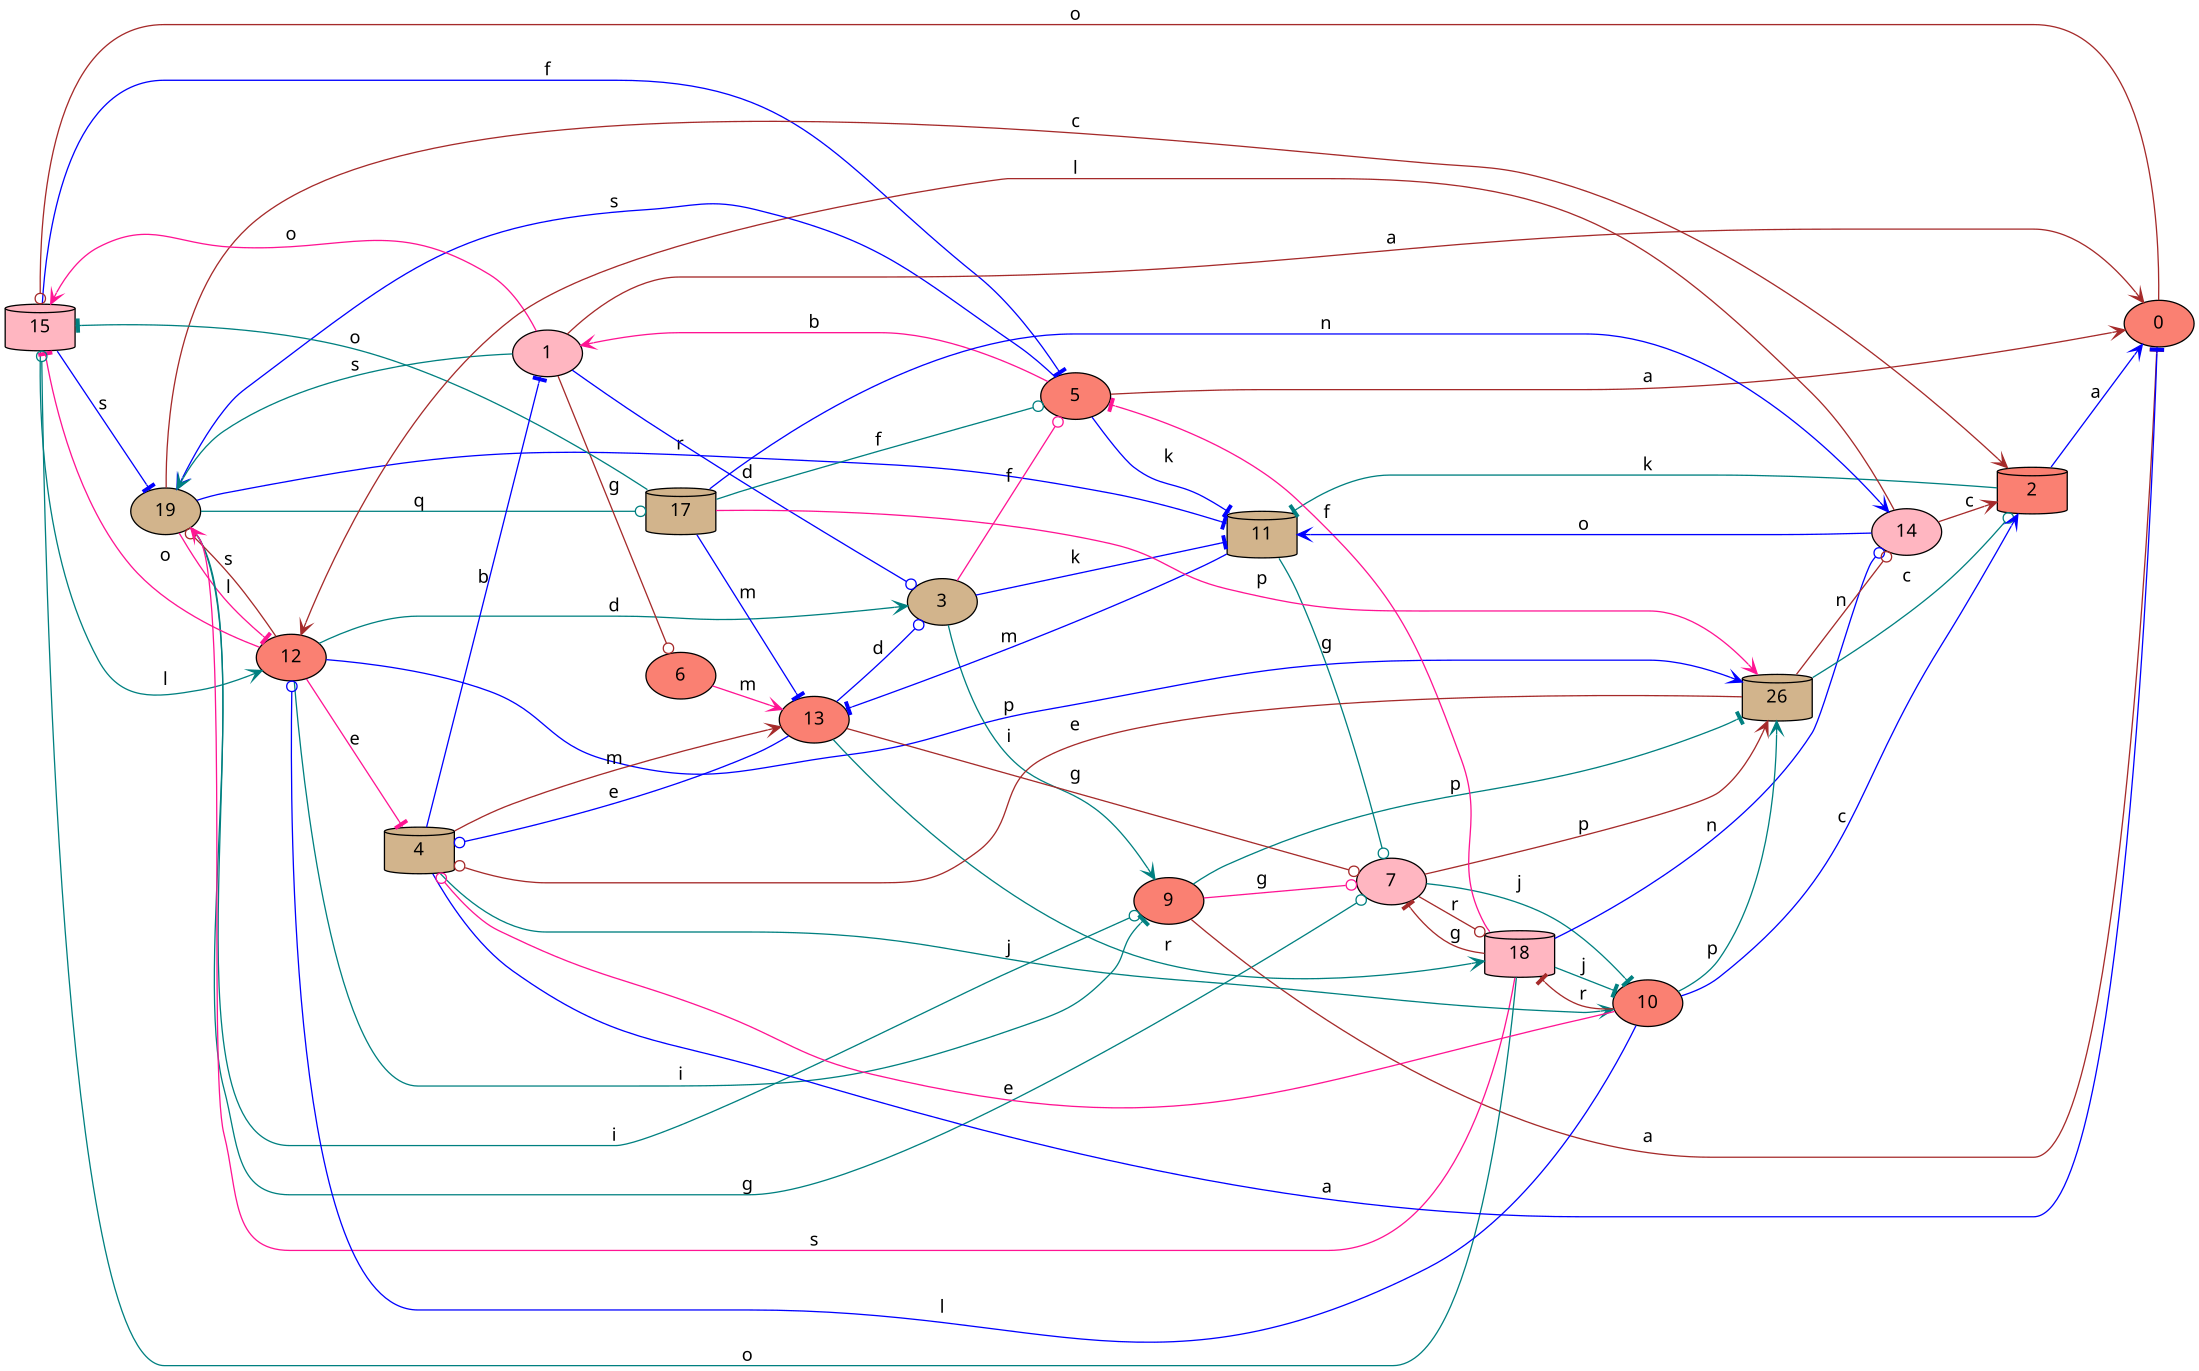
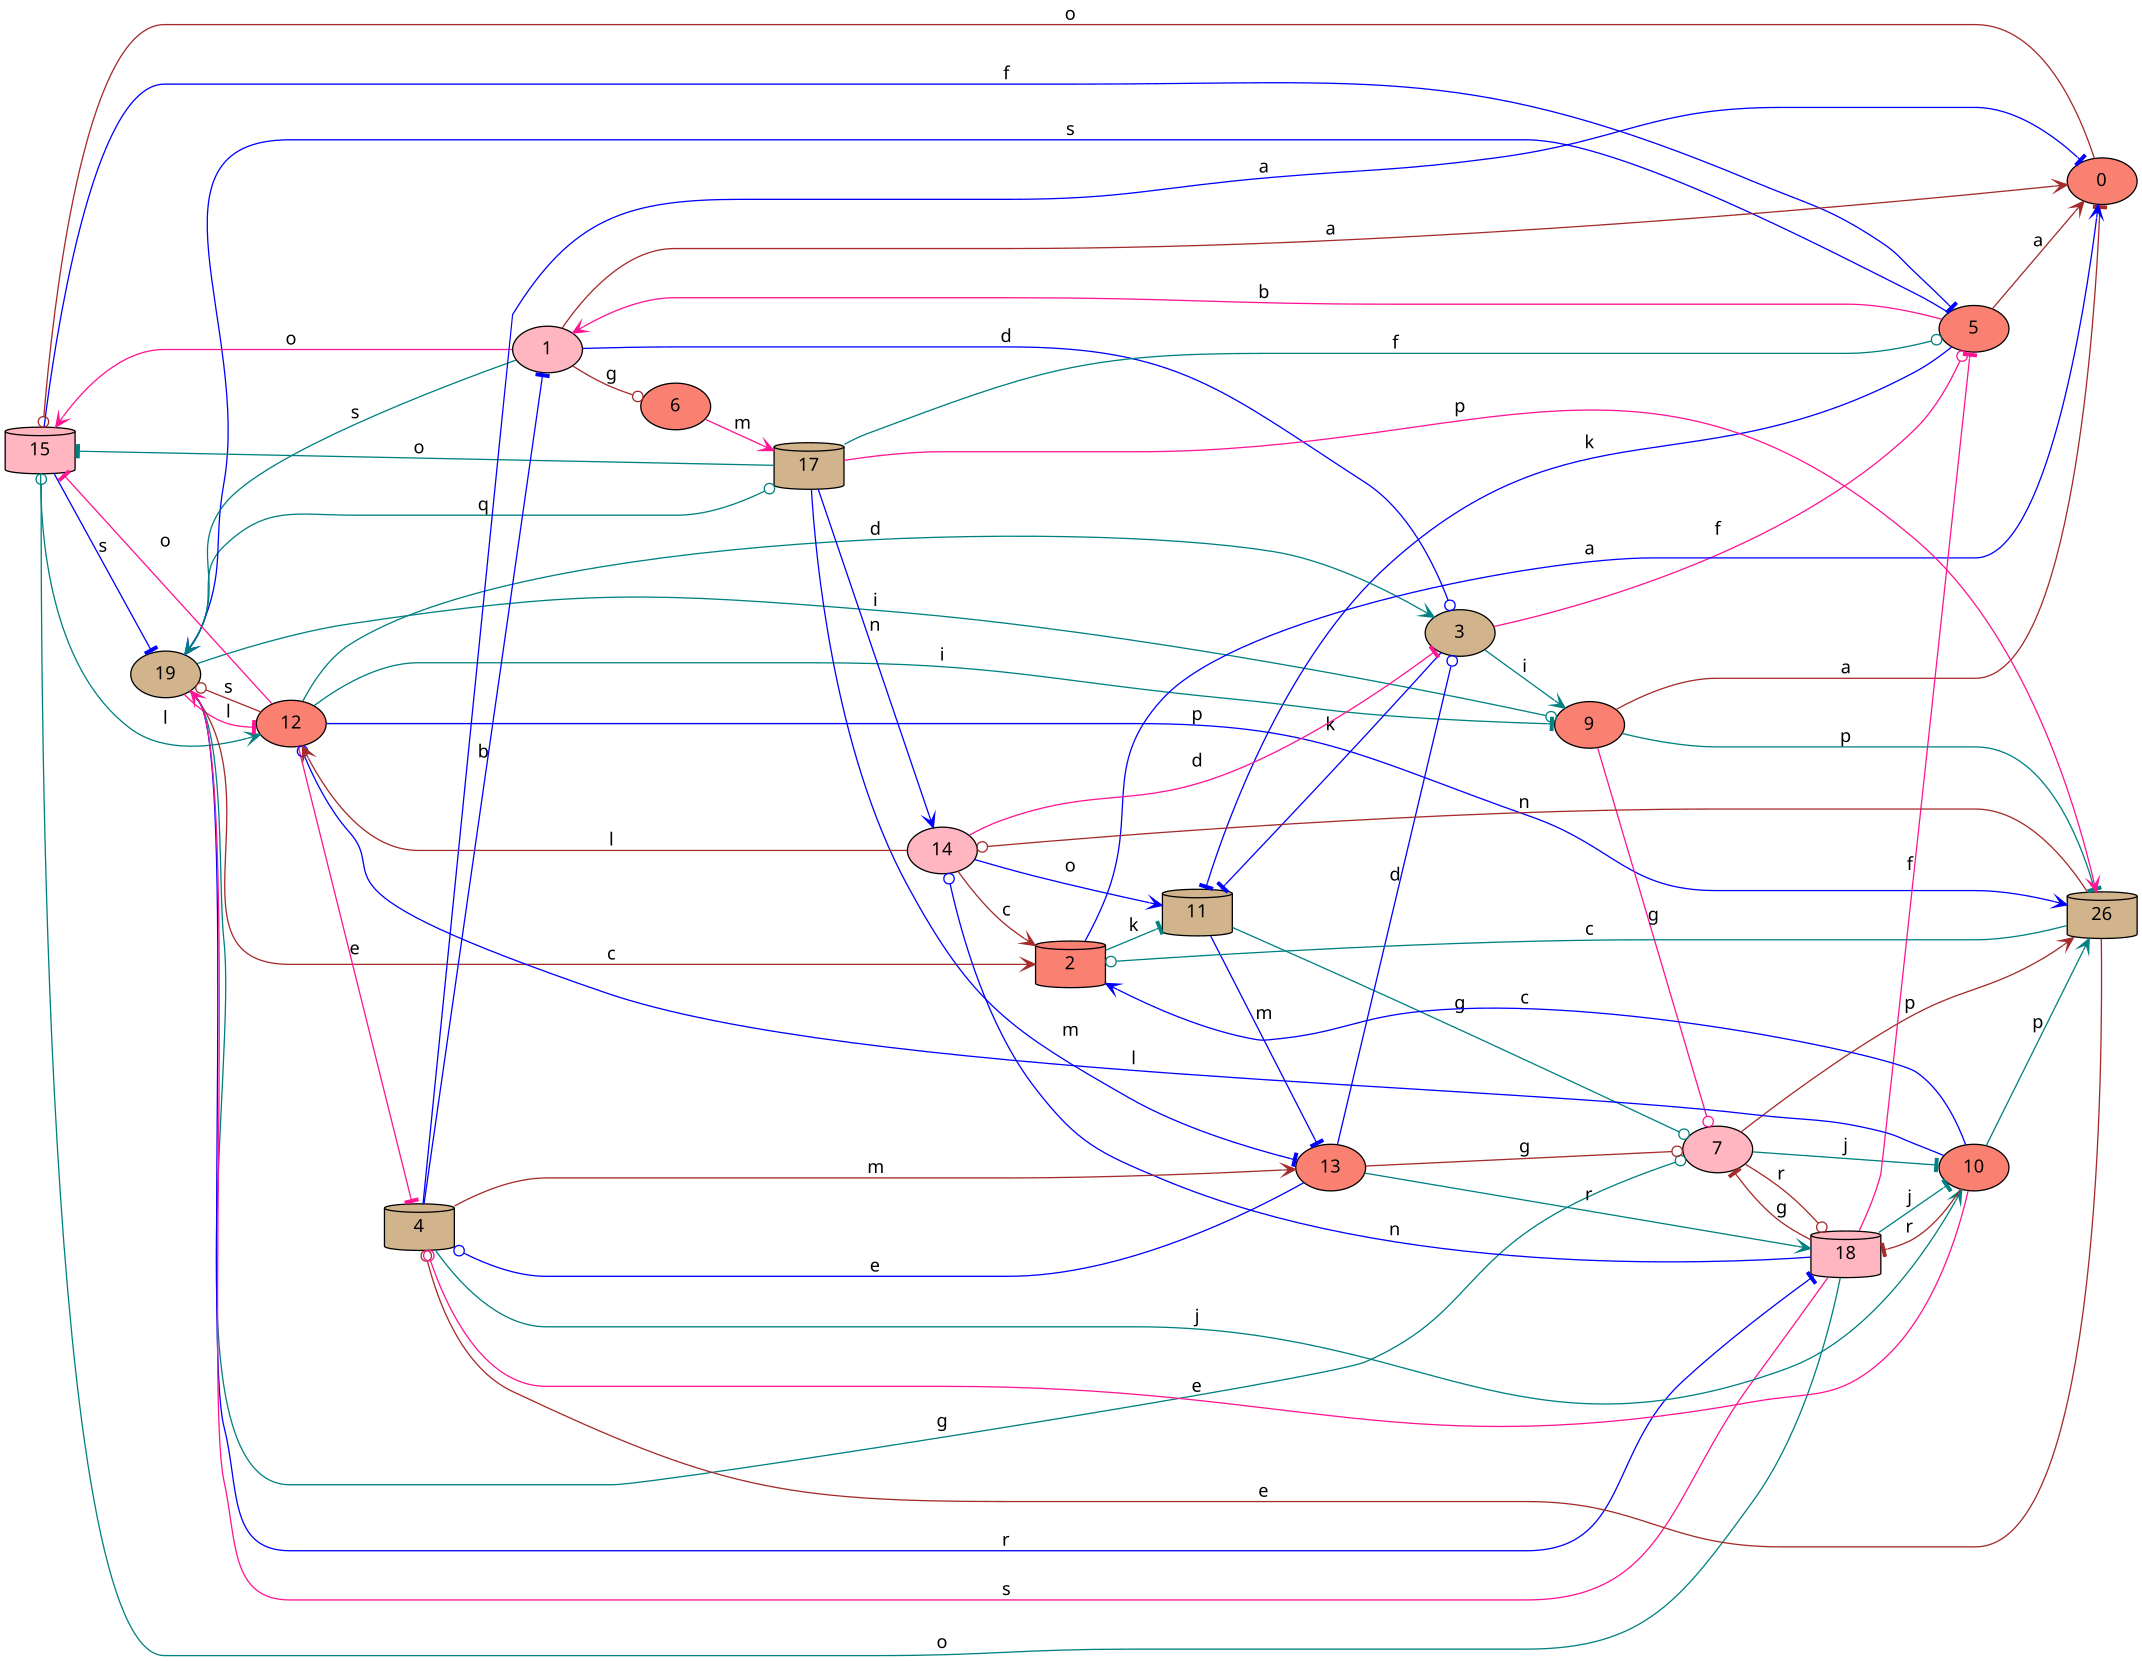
edge "19" -> "11": now "19" -> "18"
edge "6" -> "13": now "6" -> "17"
edge "14" -> "3": added, label "d"
